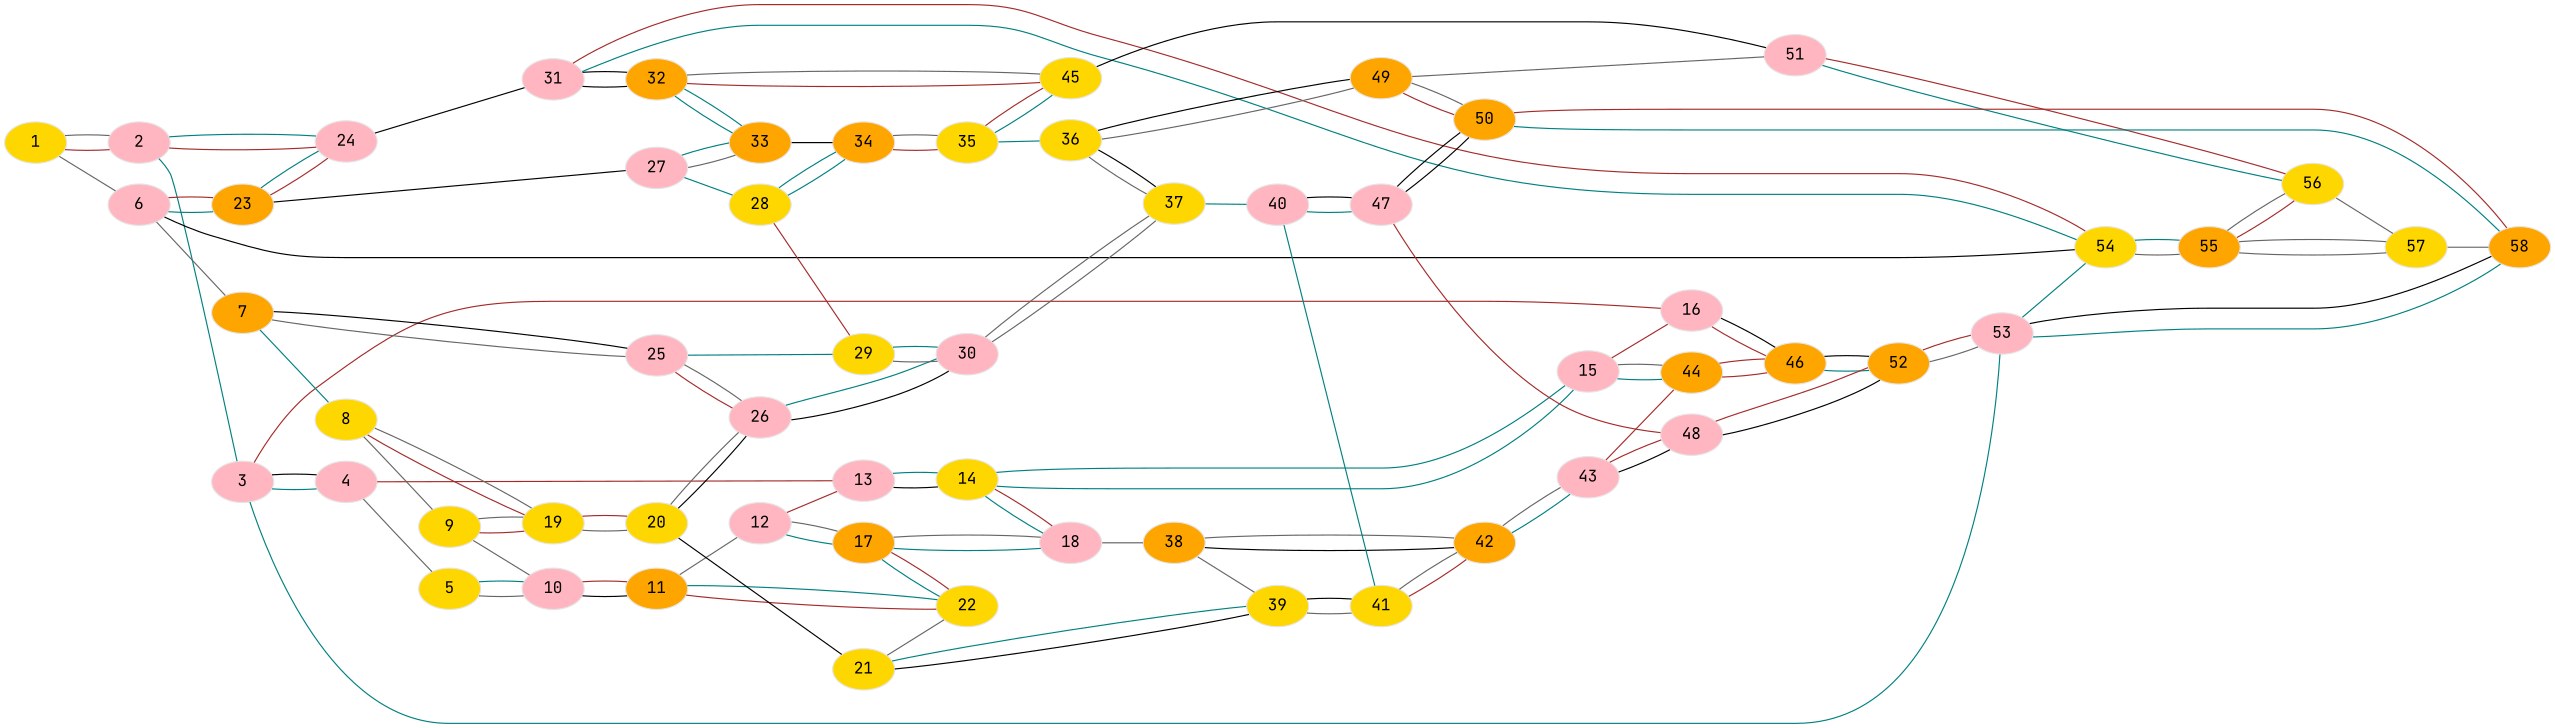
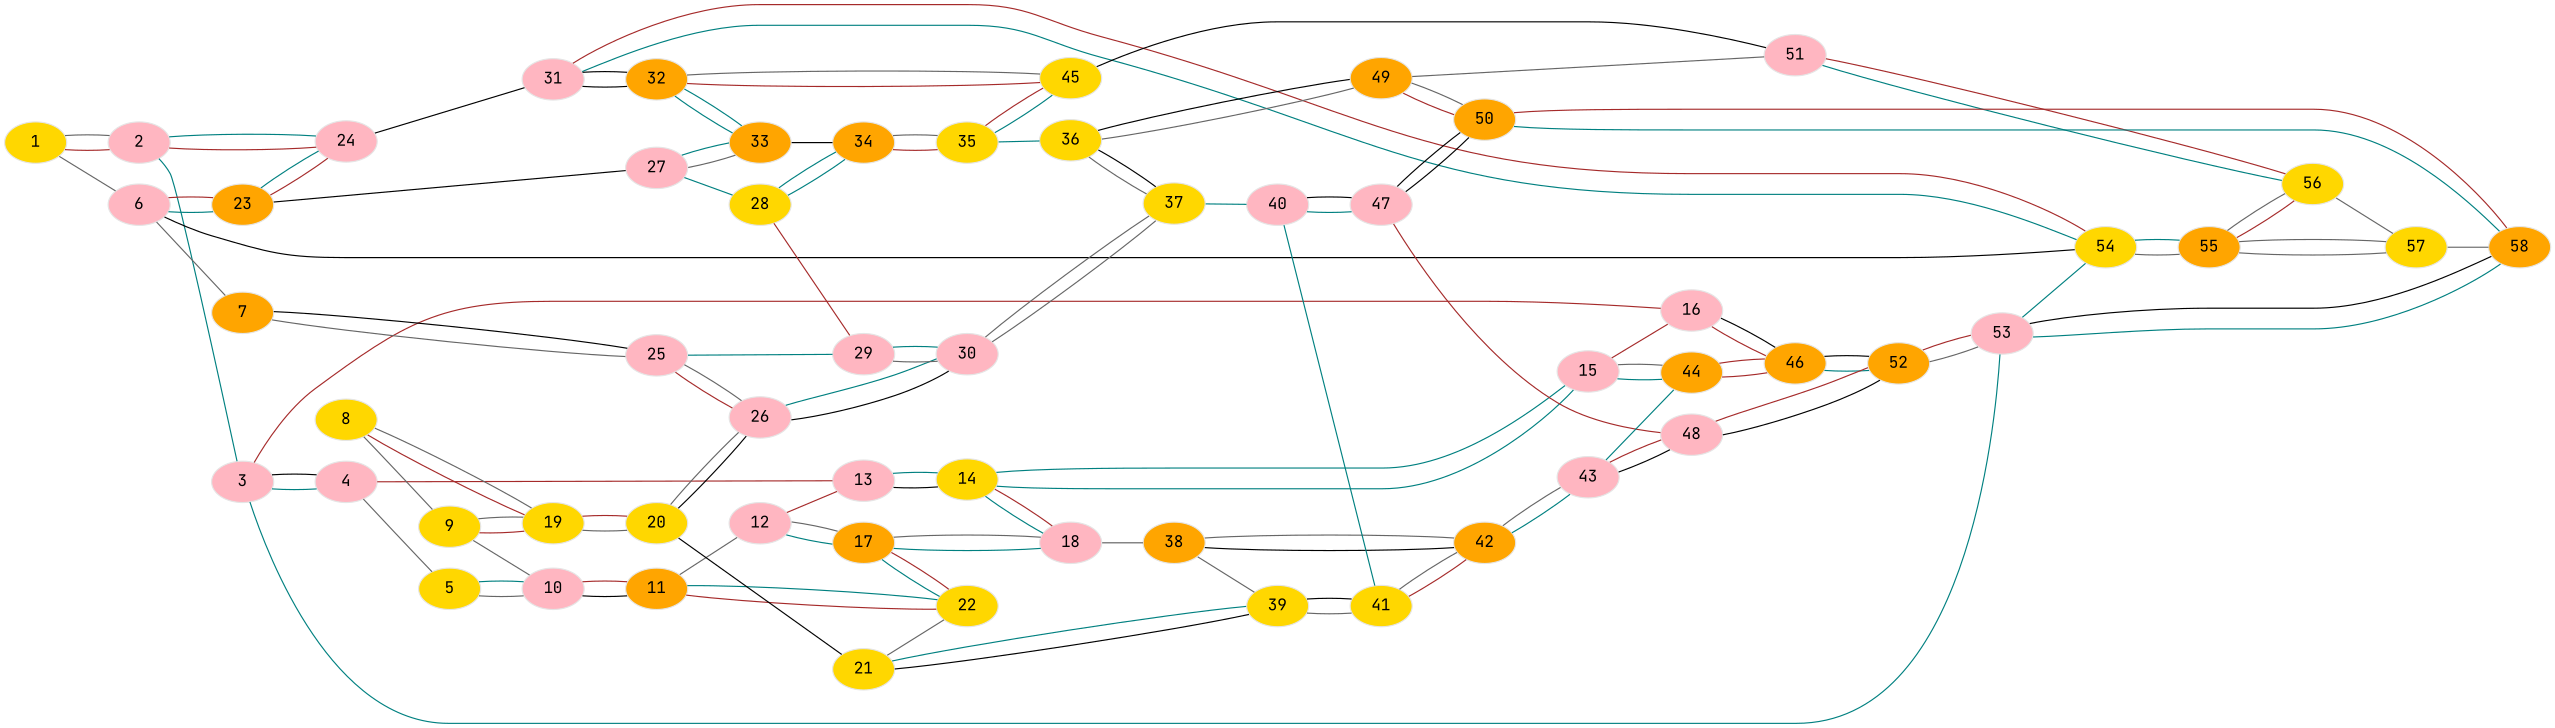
node "29": fillcolor gold -> lightpink
edge "7" -- "8": removed
edge "44" -- "43": color brown -> teal
